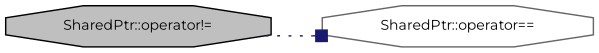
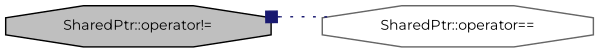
edge "SharedPtr::operator!=" -> "SharedPtr::operator==": reversed
